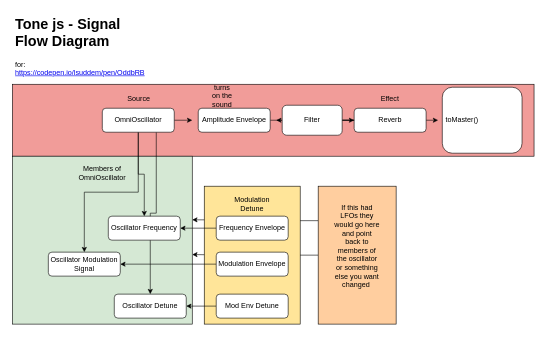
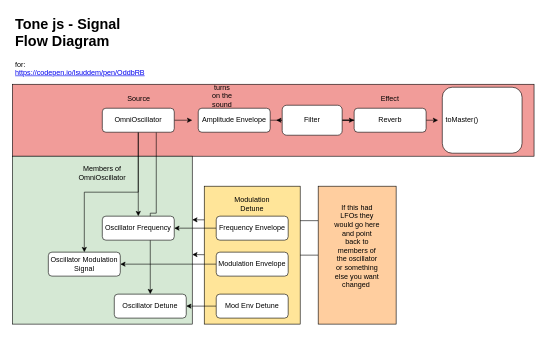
node "Oscillator Frequency": moved (144, 228) -> (138, 228)
